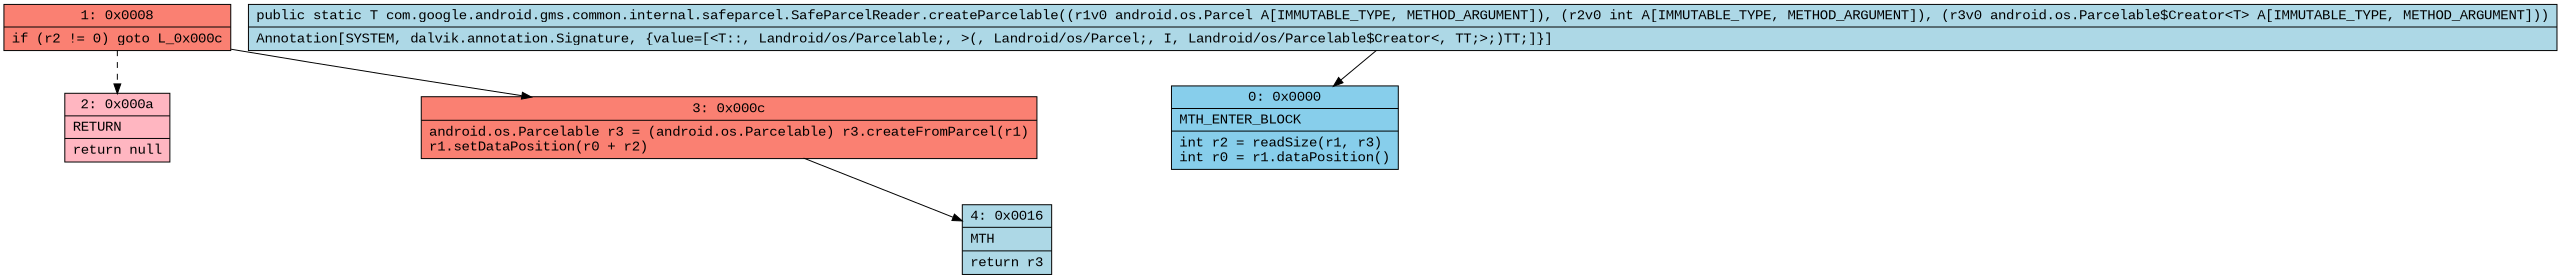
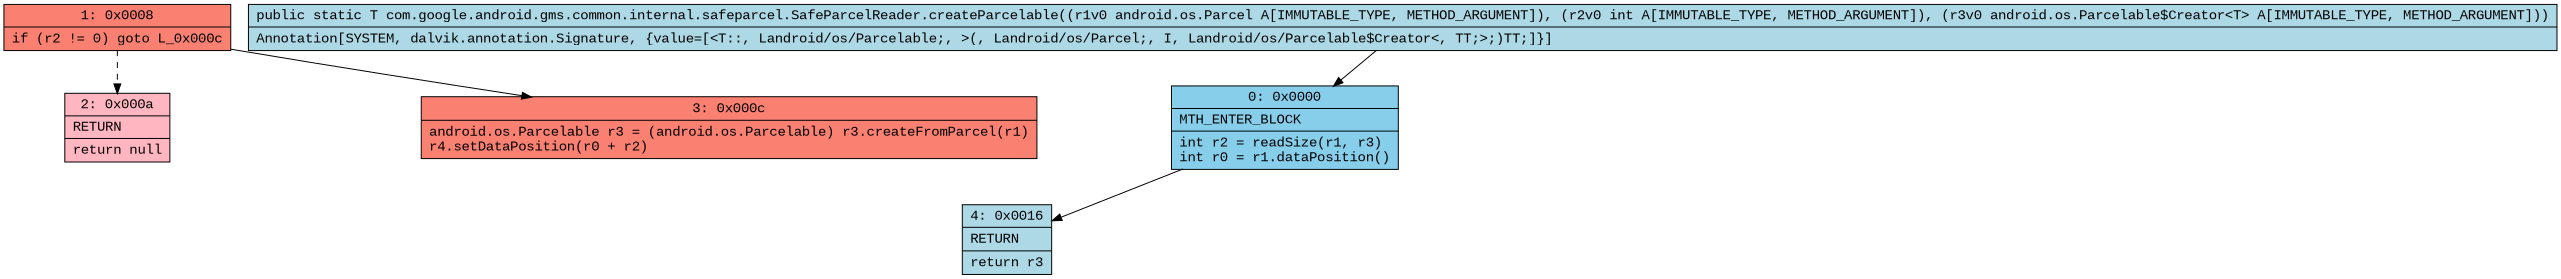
node "3: 0x000c": text "r1.setDataPosition(r0 + r2)" -> "r4.setDataPosition(r0 + r2)"
edge "3: 0x000c" -> "4: 0x0016": now "0: 0x0000" -> "4: 0x0016"
node "4: 0x0016": text "MTH" -> "RETURN"
